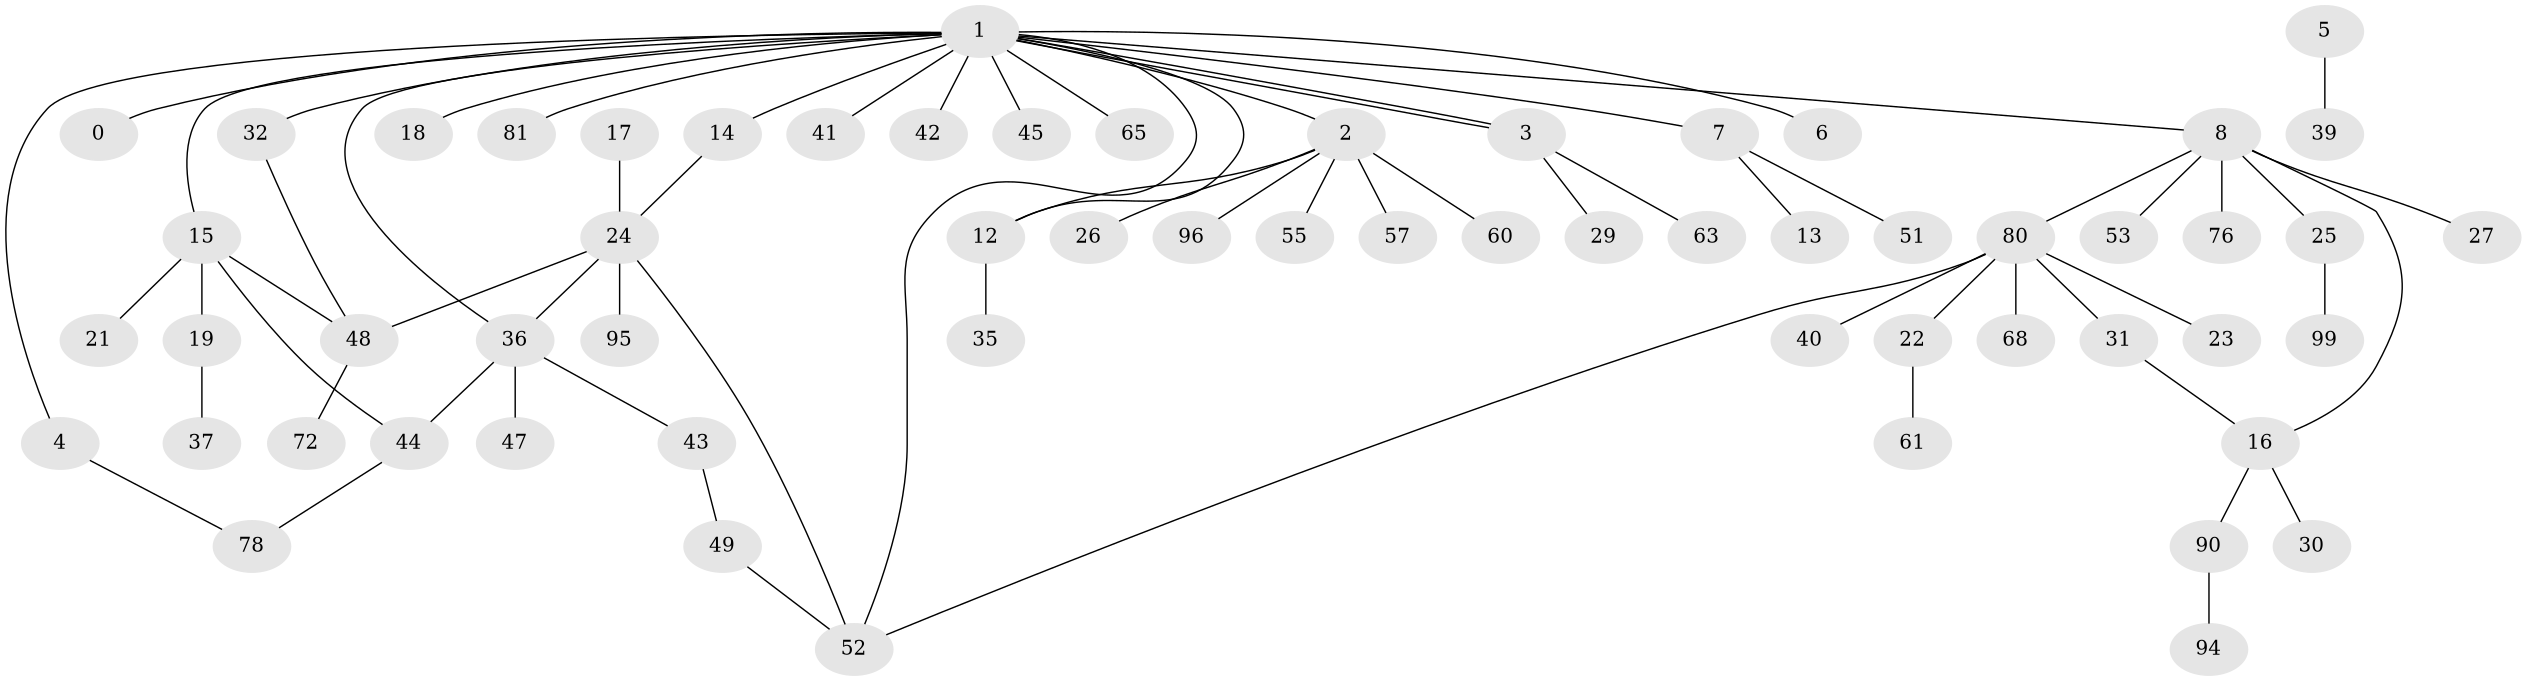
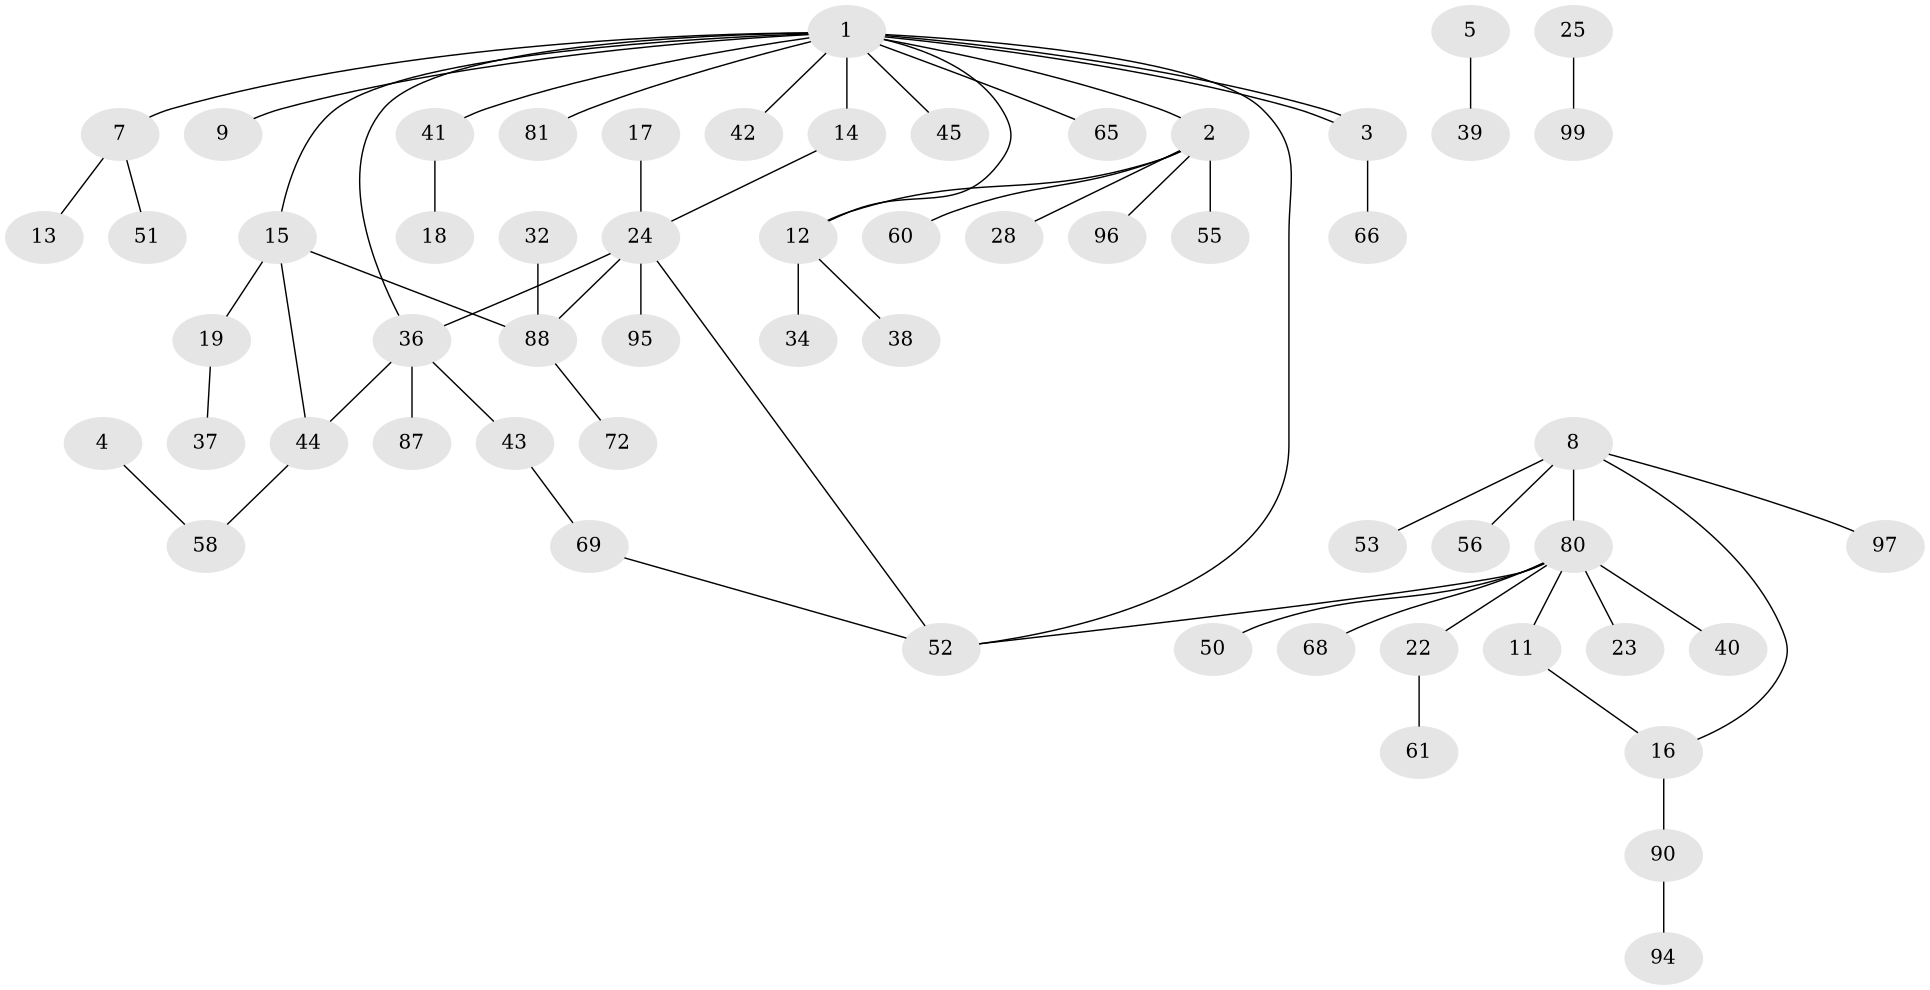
edge "1" -- "4": removed
edge "1" -- "32": removed
edge "1" -- "18": now "41" -- "18"
edge "1" -- "8": removed
node "0": label "0" -> "9"
node "6": removed
edge "8" -- "25": removed
node "26": label "26" -> "28"
node "57": removed
node "29": removed
node "63": label "63" -> "66"
node "76": label "76" -> "56"
node "27": label "27" -> "97"
node "21": removed
node "48": label "48" -> "88"
node "38": added
node "35": label "35" -> "34"
node "31": label "31" -> "11"
node "47": label "47" -> "87"
node "78": label "78" -> "58"
node "49": label "49" -> "69"
node "30": removed
node "50": added
